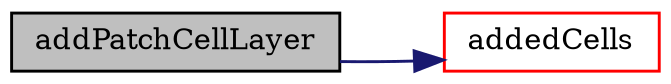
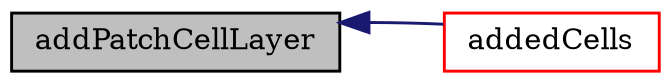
edge "addPatchCellLayer" -> "addedCells": reversed
